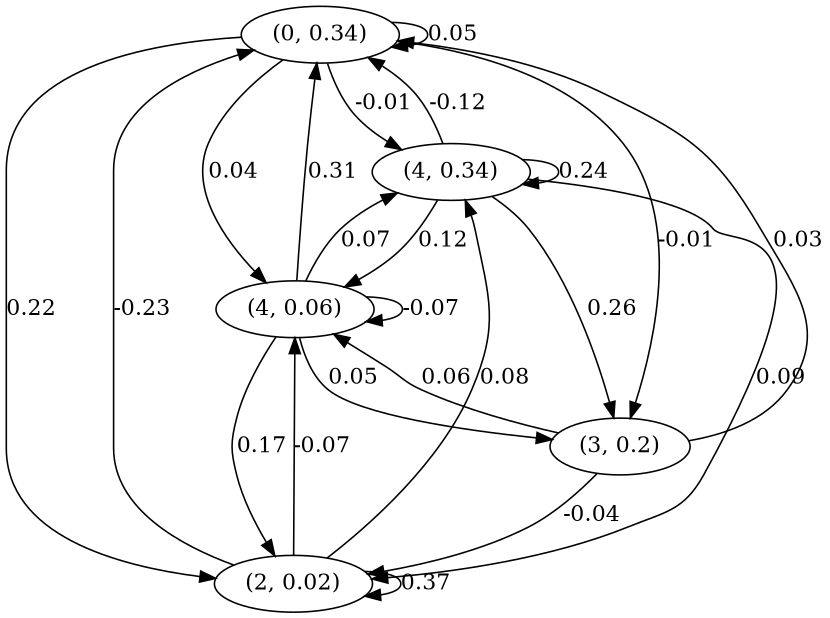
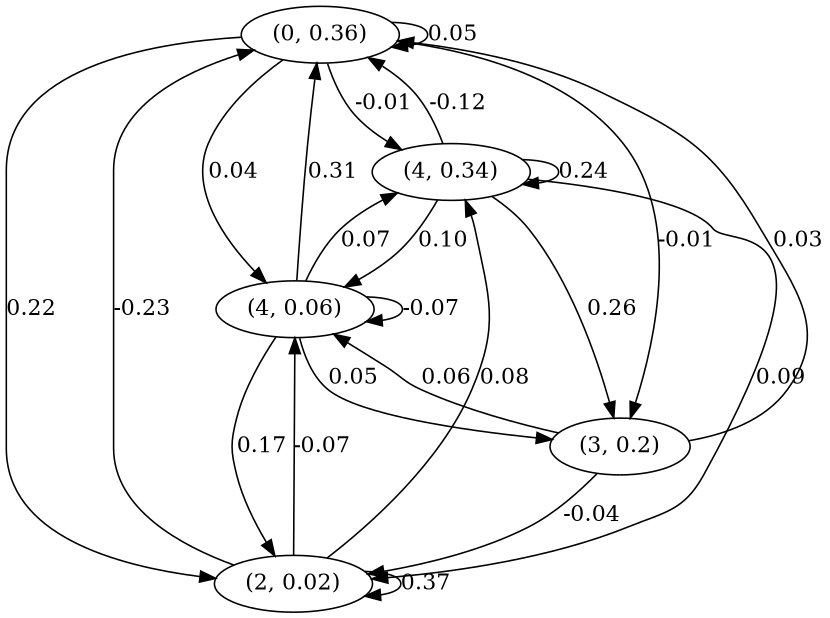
node "(0, 0.34)": label "(0, 0.34)" -> "(0, 0.36)"
edge "(4, 0.34)" -> "(4, 0.06)": label "0.12" -> "0.10"
